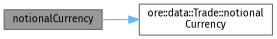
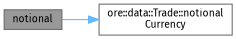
node "notionalCurrency": label "notionalCurrency" -> "notional"
